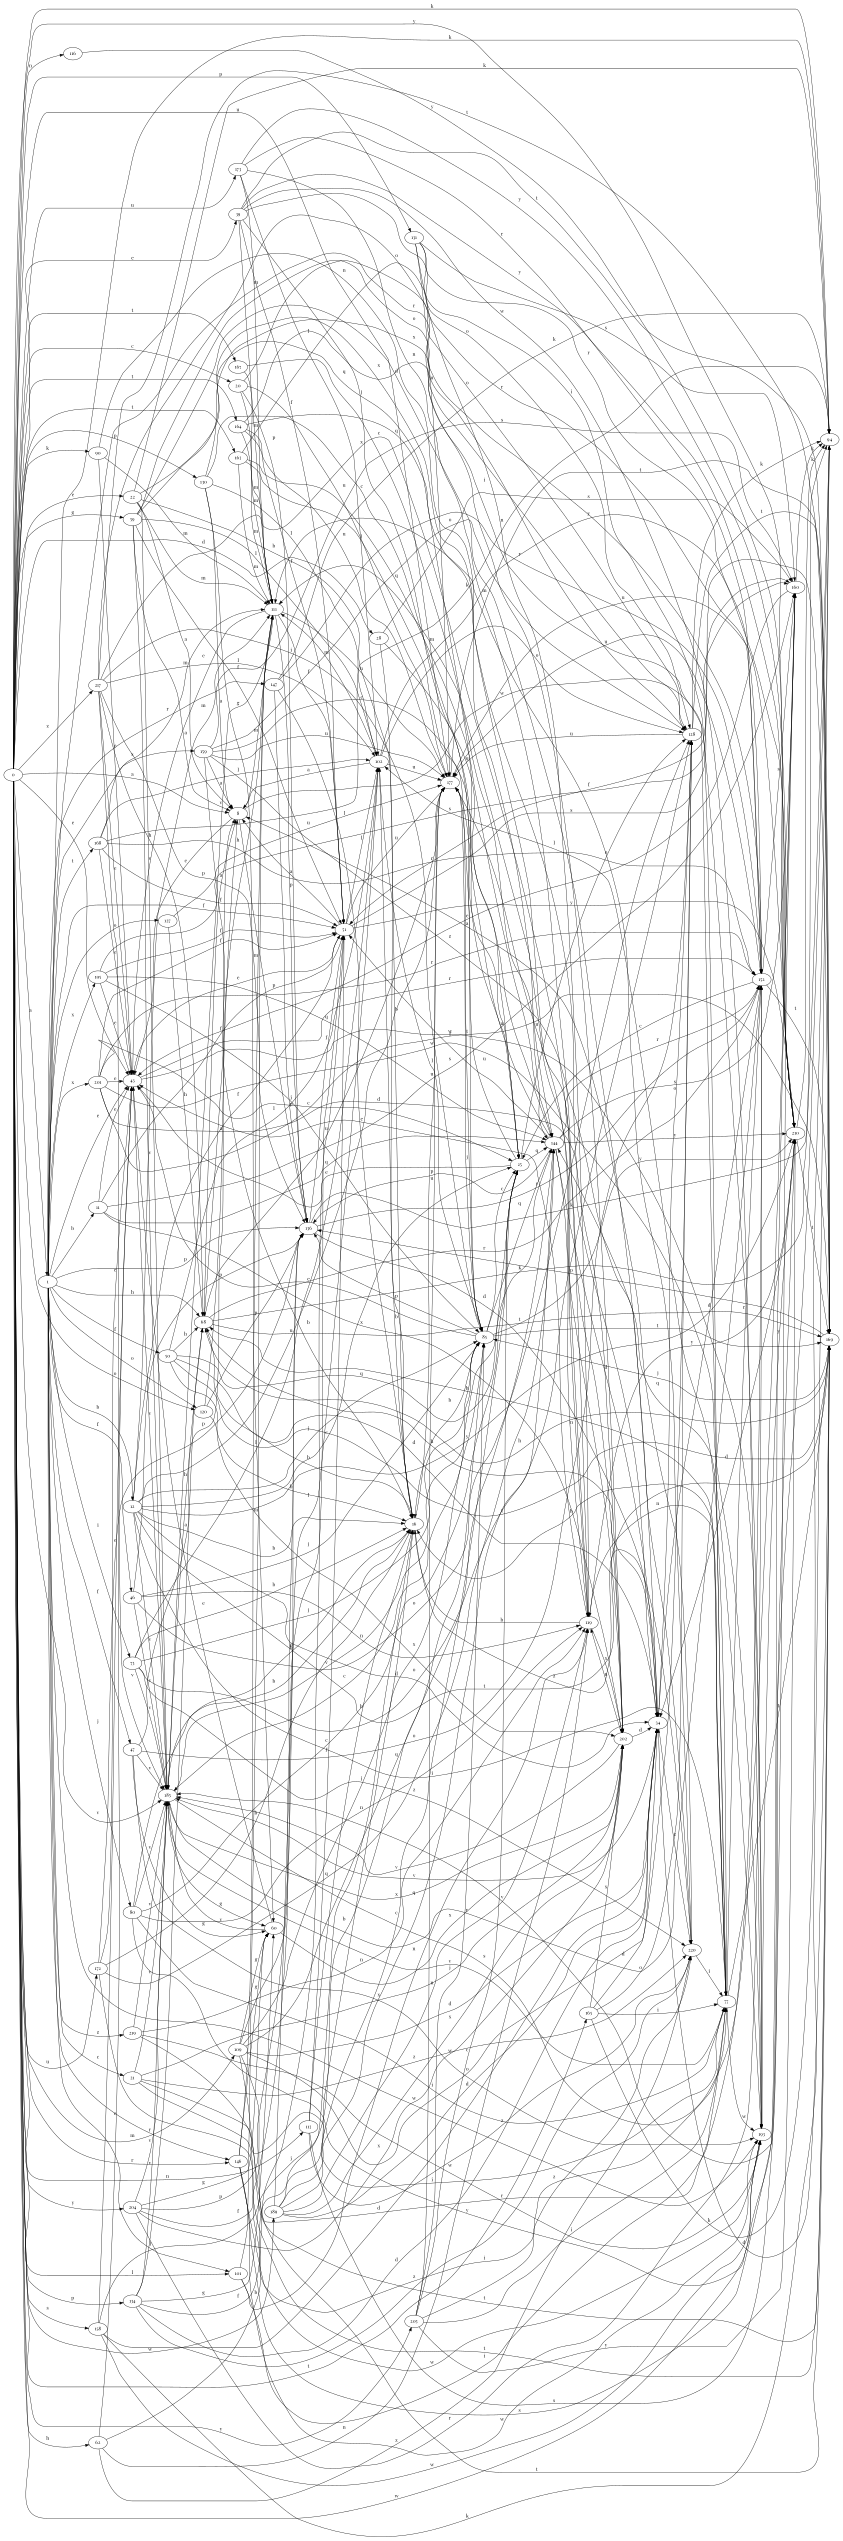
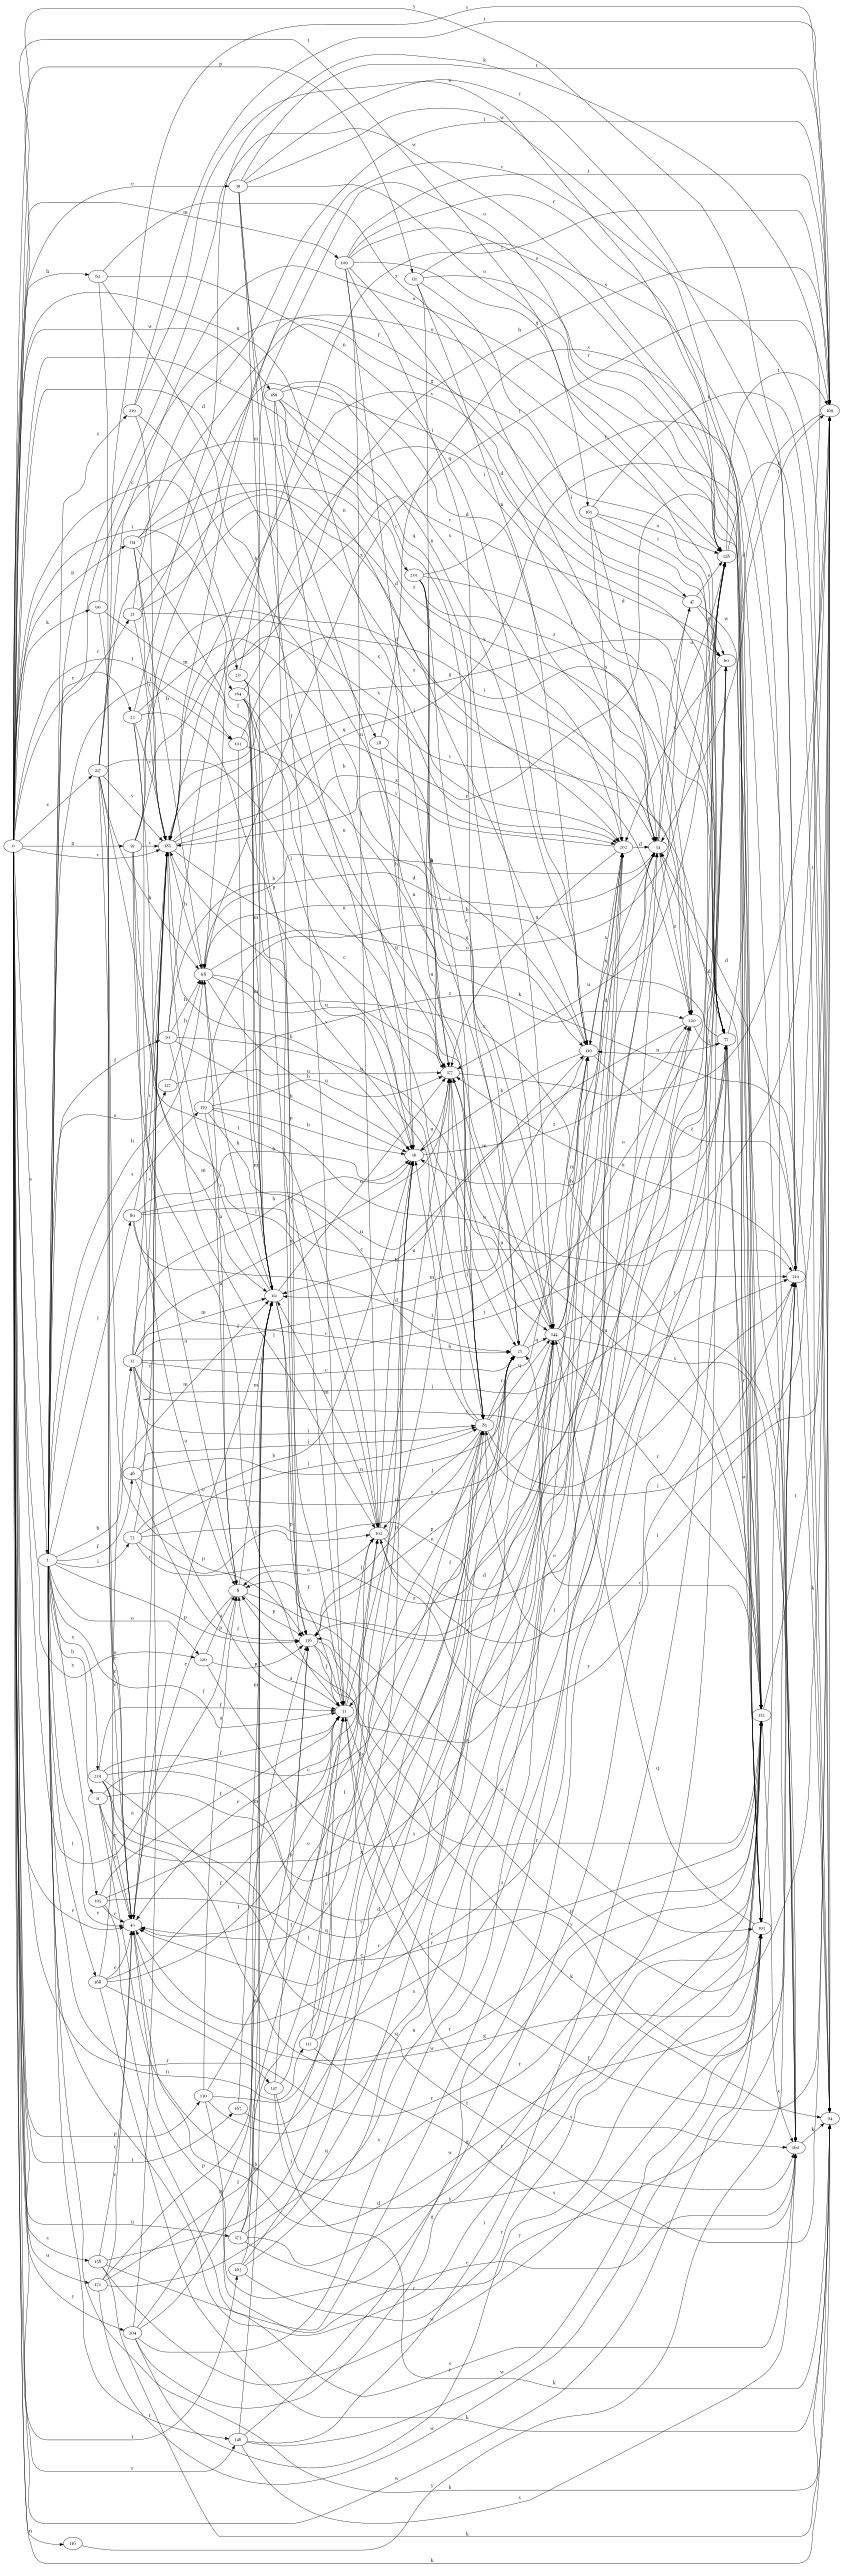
edge "119" -> "210": label "y" -> "z"
edge "34" -> "185": now "34" -> "47"
